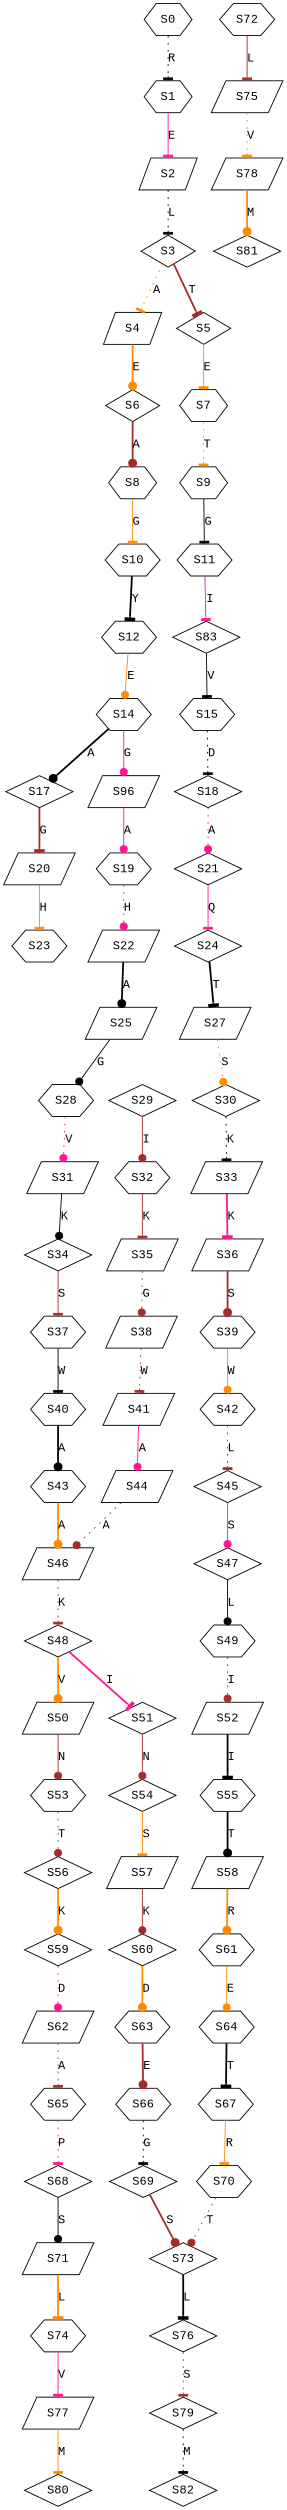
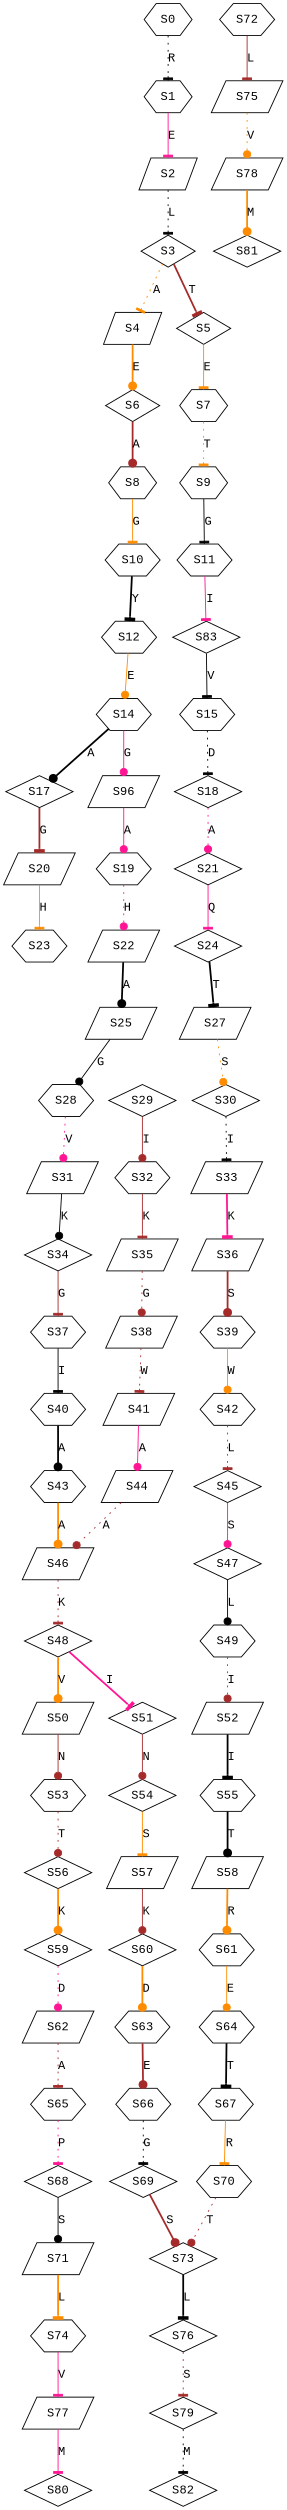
edge "S75" -> "S78": arrowhead tee -> dot
edge "S30" -> "S33": label "K" -> "I"
edge "S34" -> "S37": label "S" -> "G"
edge "S37" -> "S40": label "W" -> "I"
edge "S77" -> "S80": color darkorange -> deeppink
